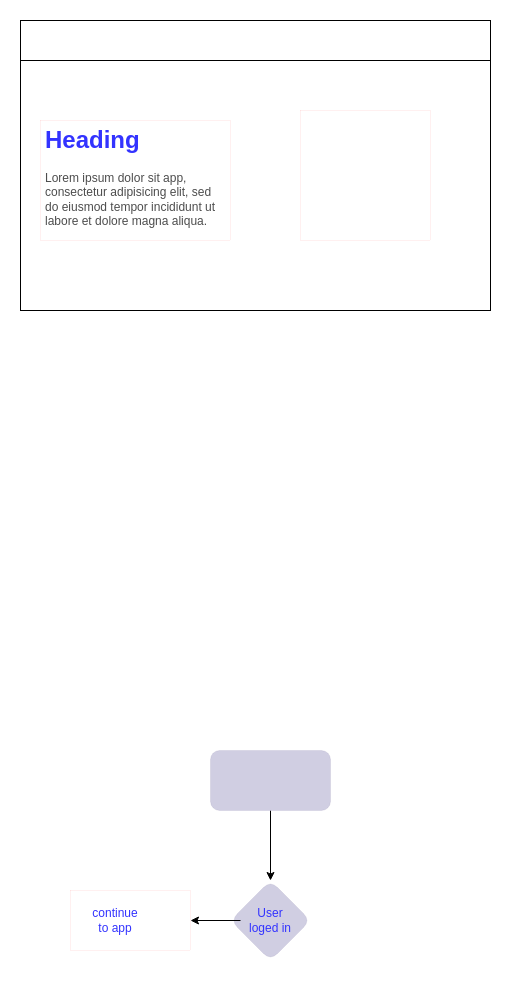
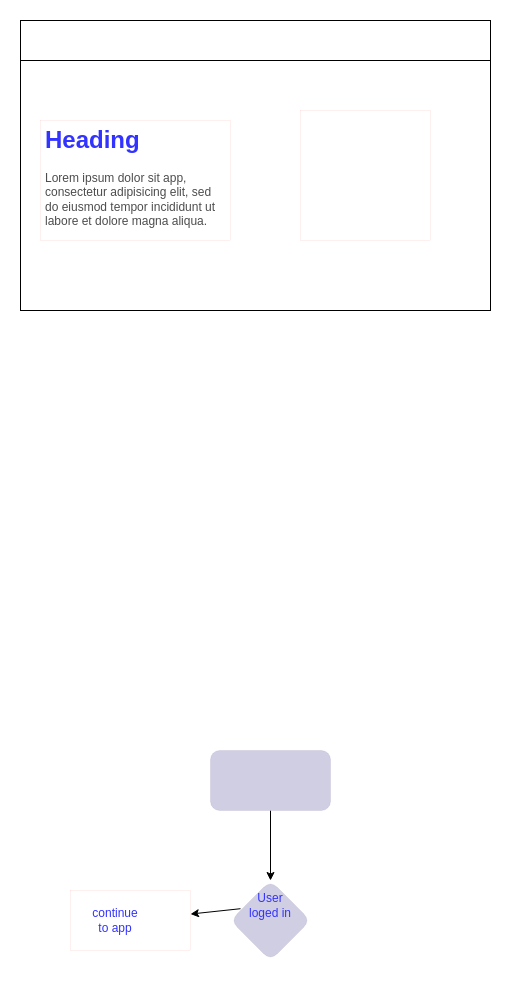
node "User loged in": moved (271, 921) -> (271, 906)
